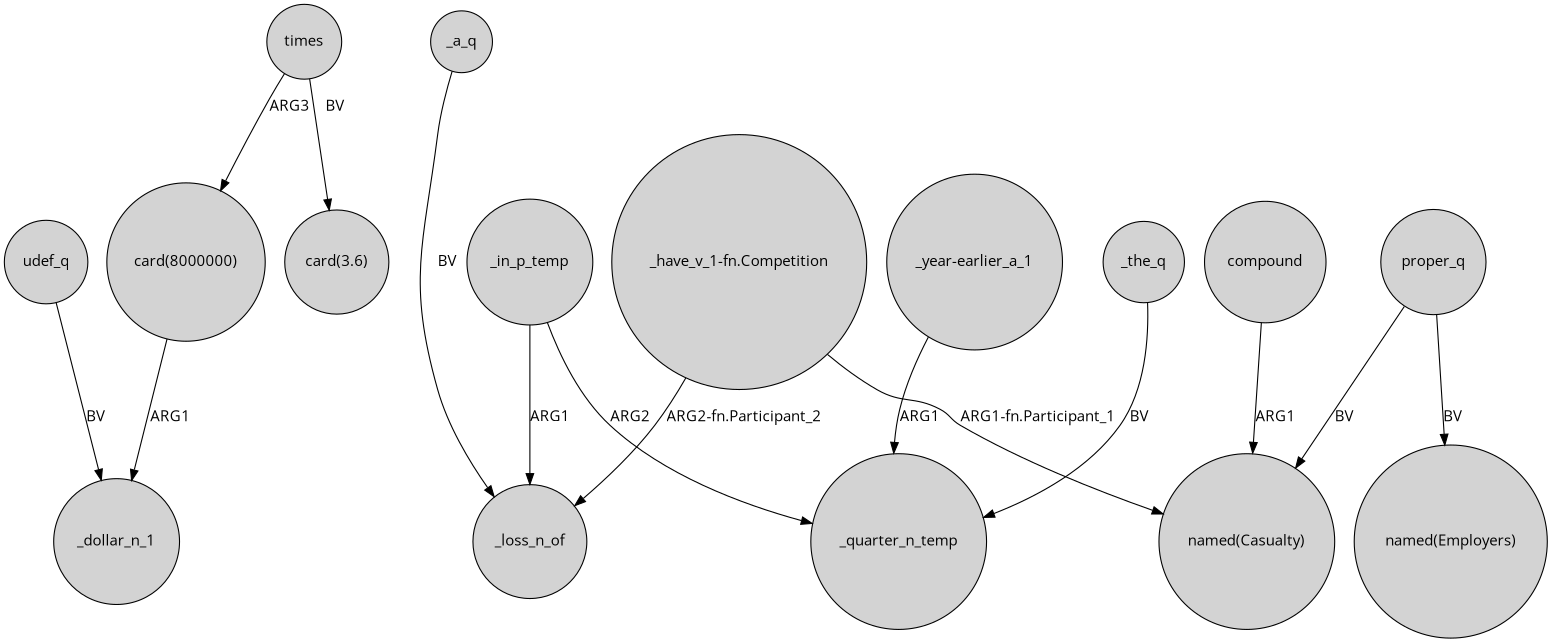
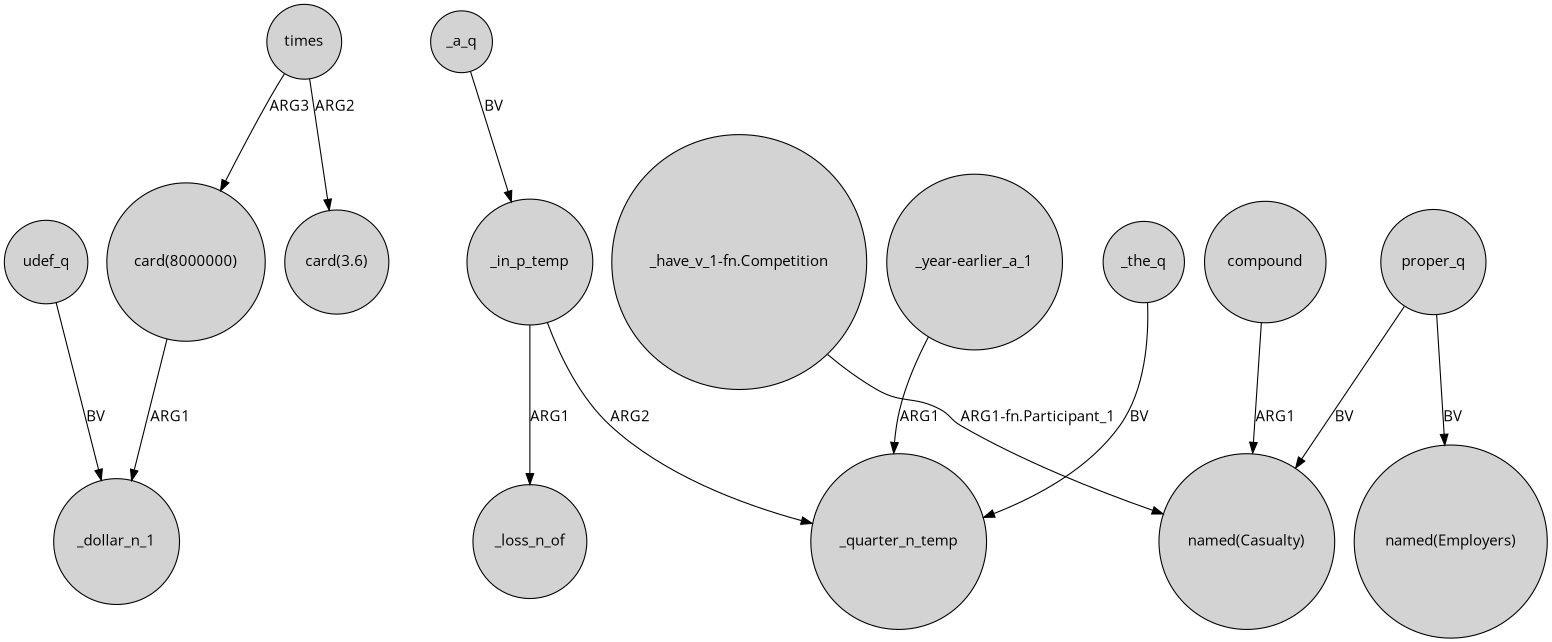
edge "times" -> "card(3.6)": label "BV" -> "ARG2"
edge "_a_q" -> "_loss_n_of": now "_a_q" -> "_in_p_temp"
edge "_have_v_1-fn.Competition" -> "_loss_n_of": removed, label "ARG2-fn.Participant_2"
